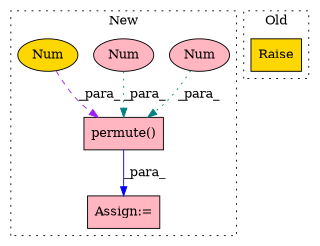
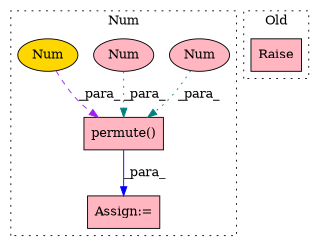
cluster "New": label "New" -> "Num"
node "Raise": fillcolor gold -> lightpink
